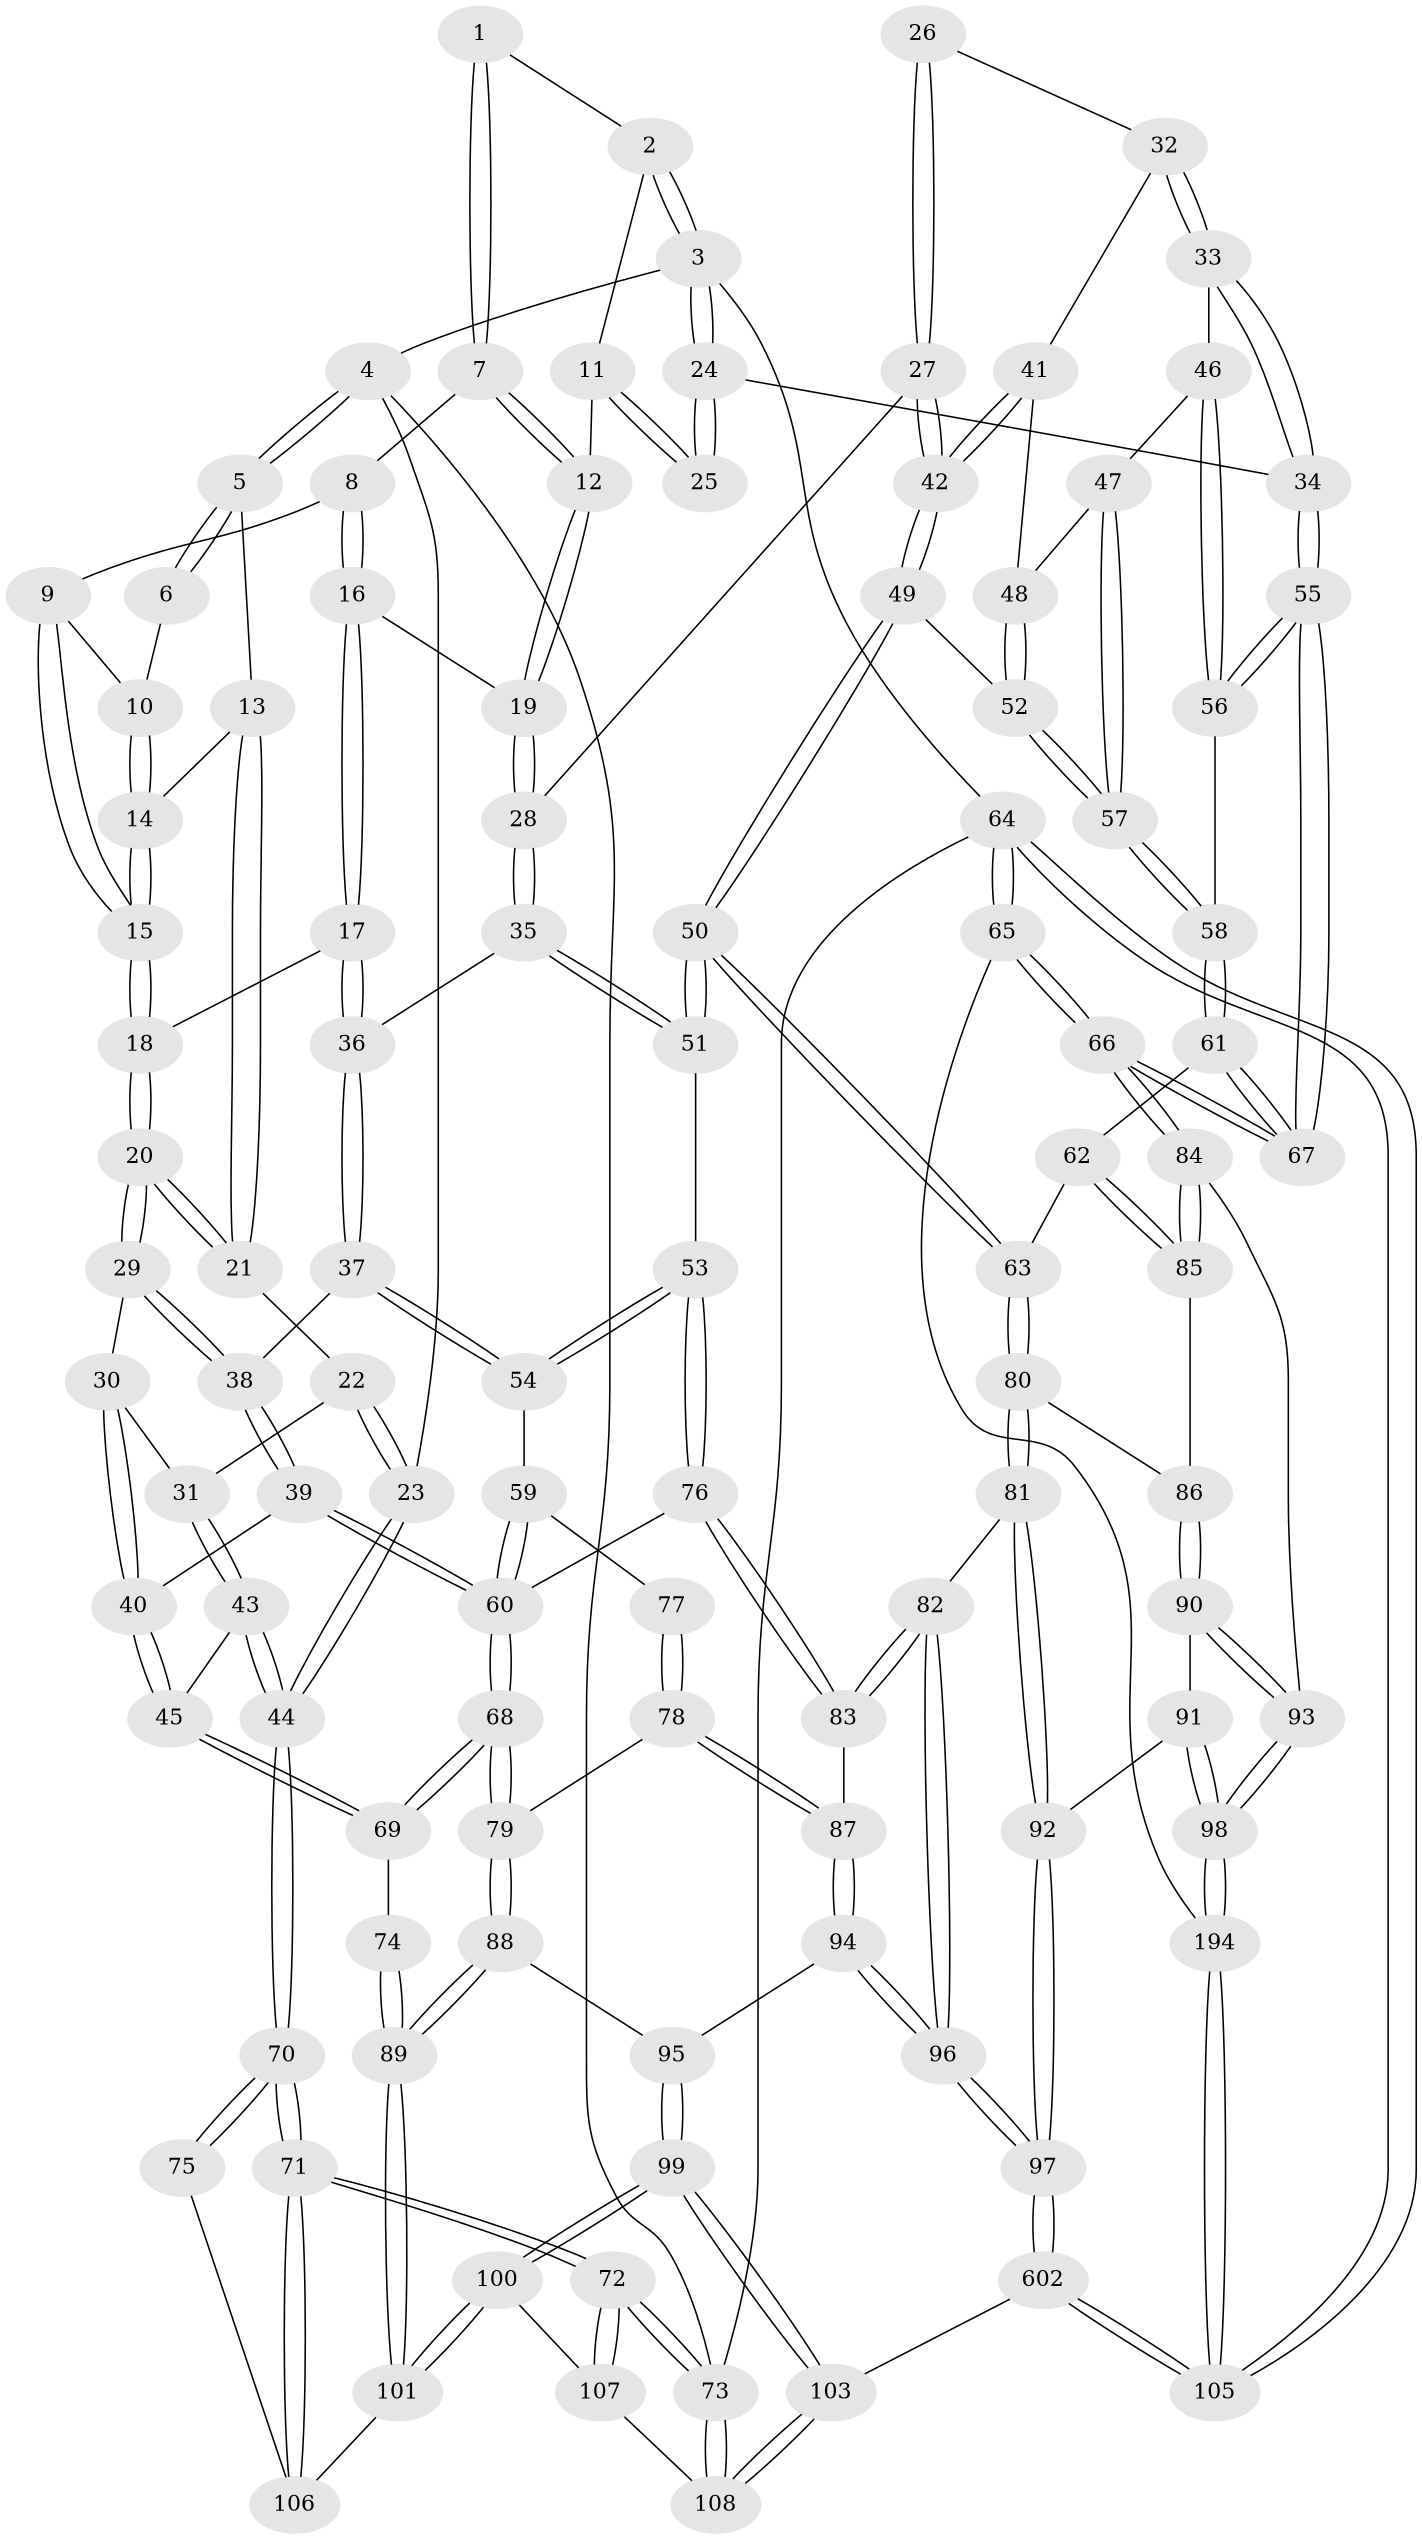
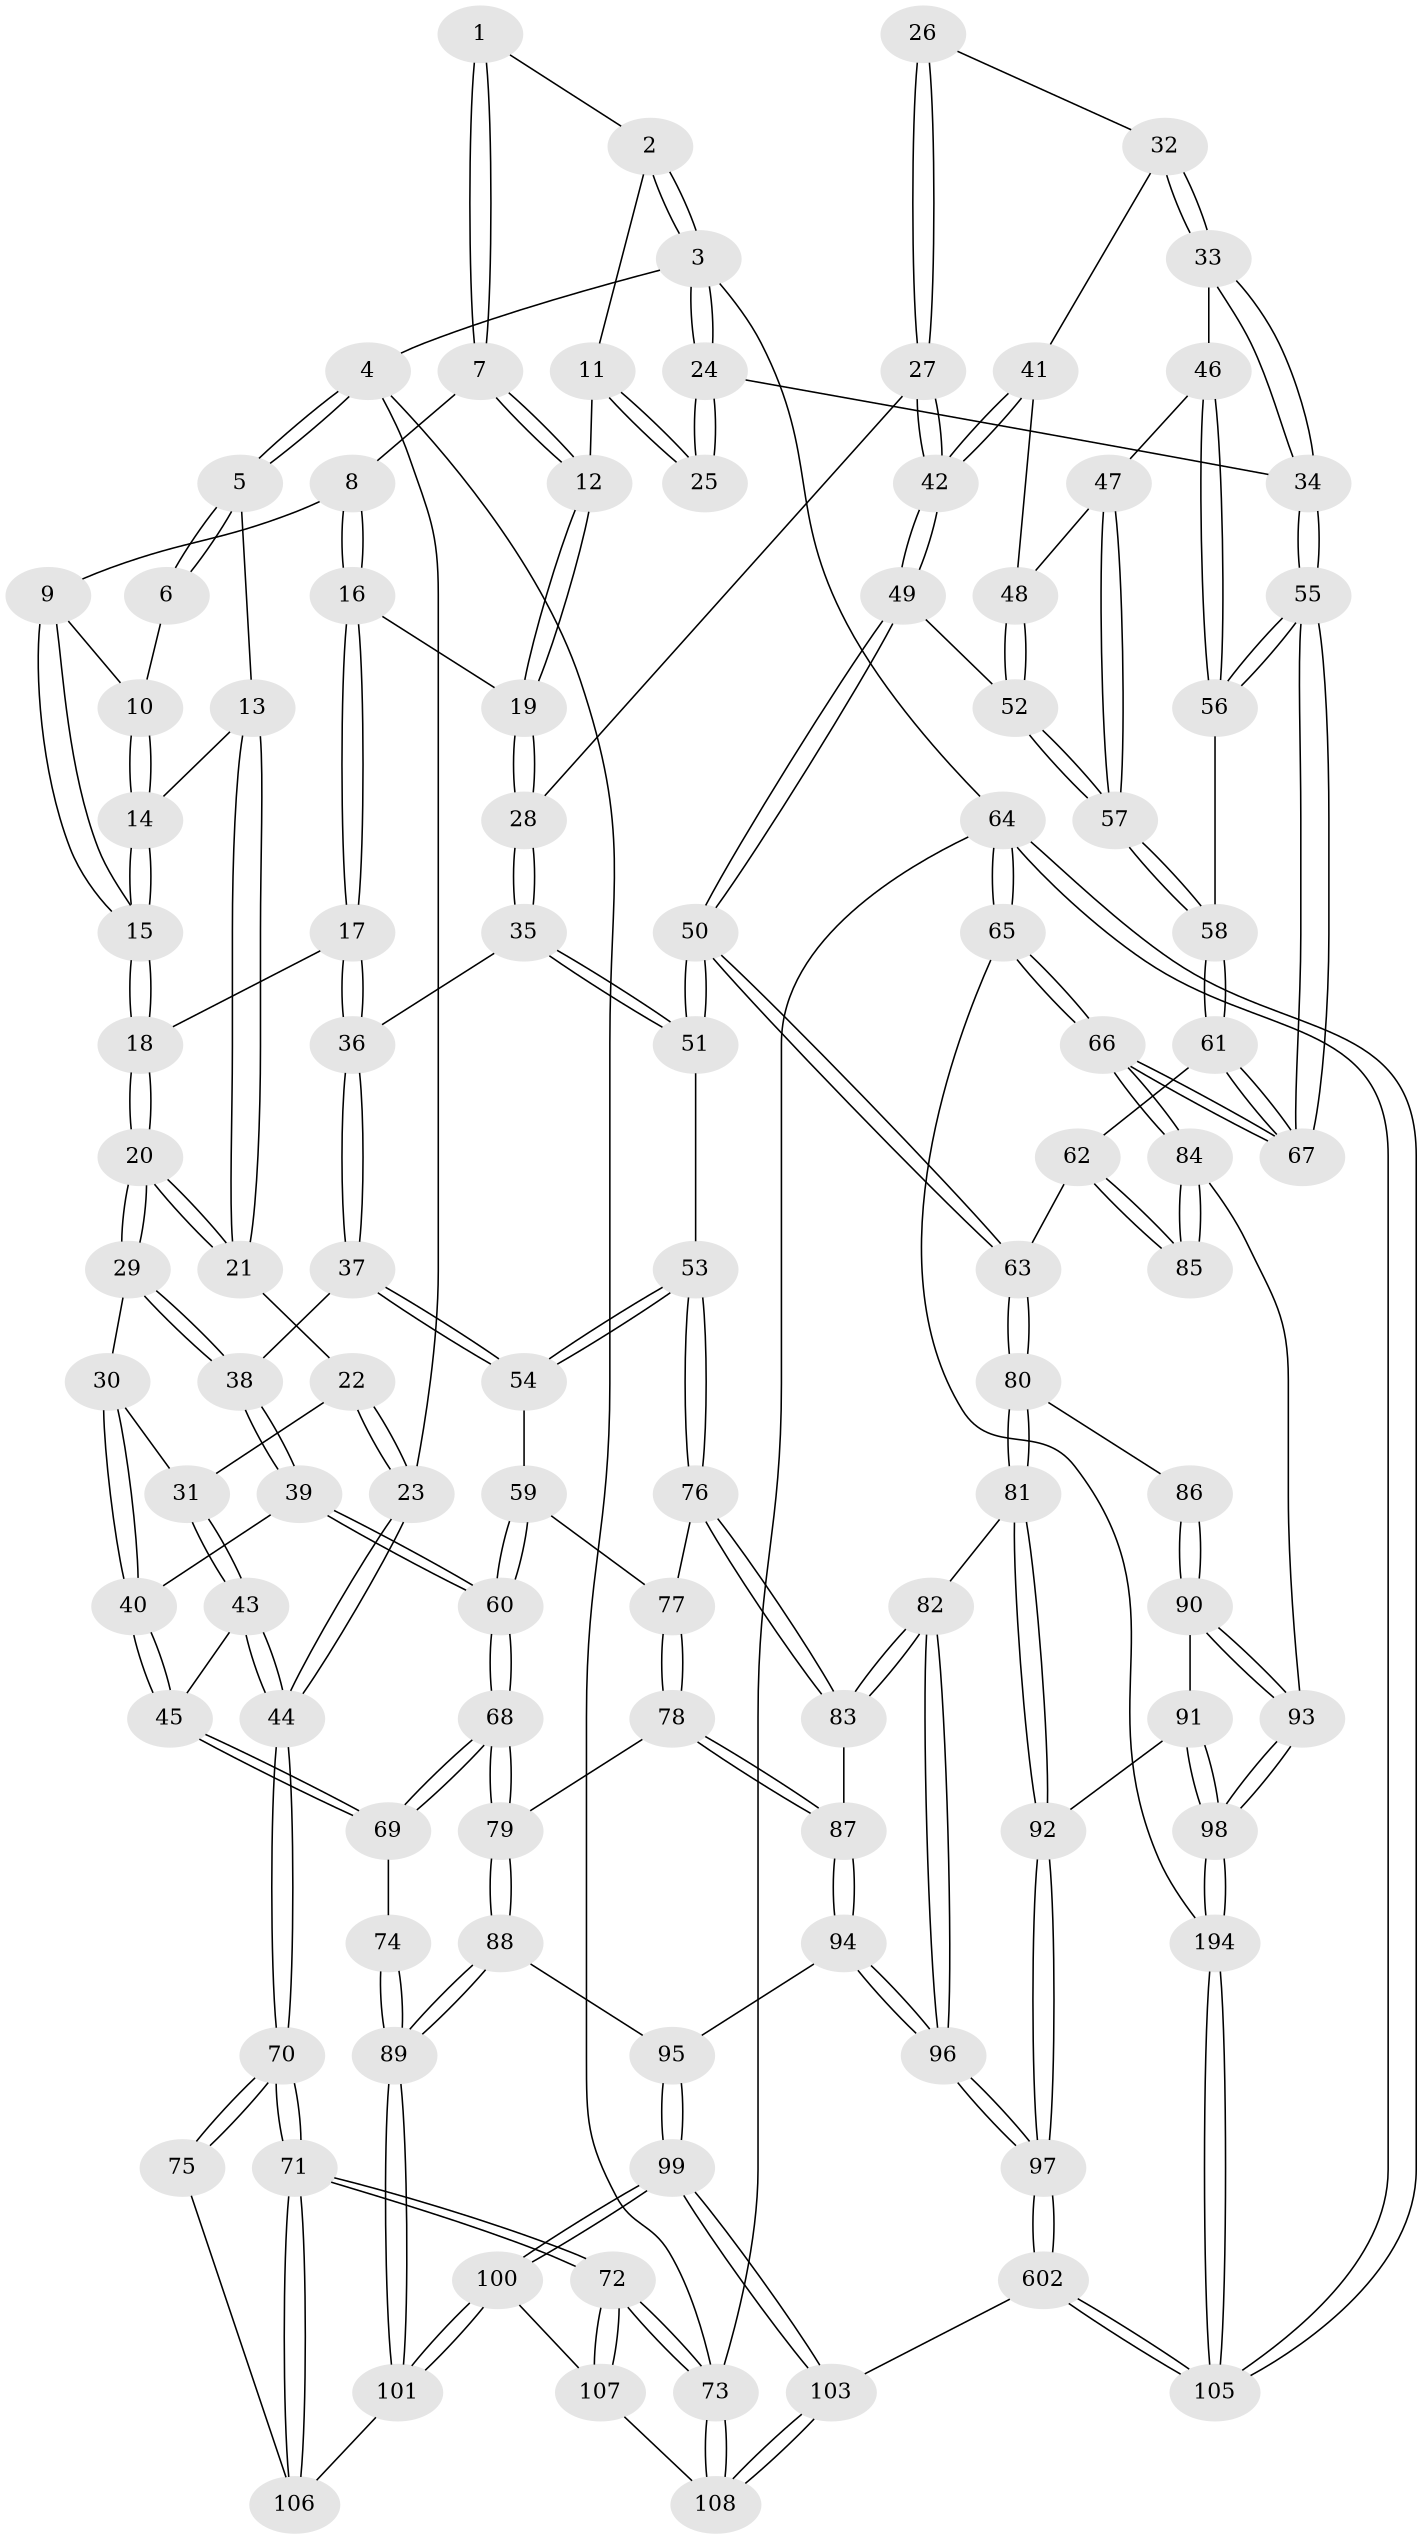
edge "85" -- "86": removed
edge "76" -- "60": now "76" -- "77"
